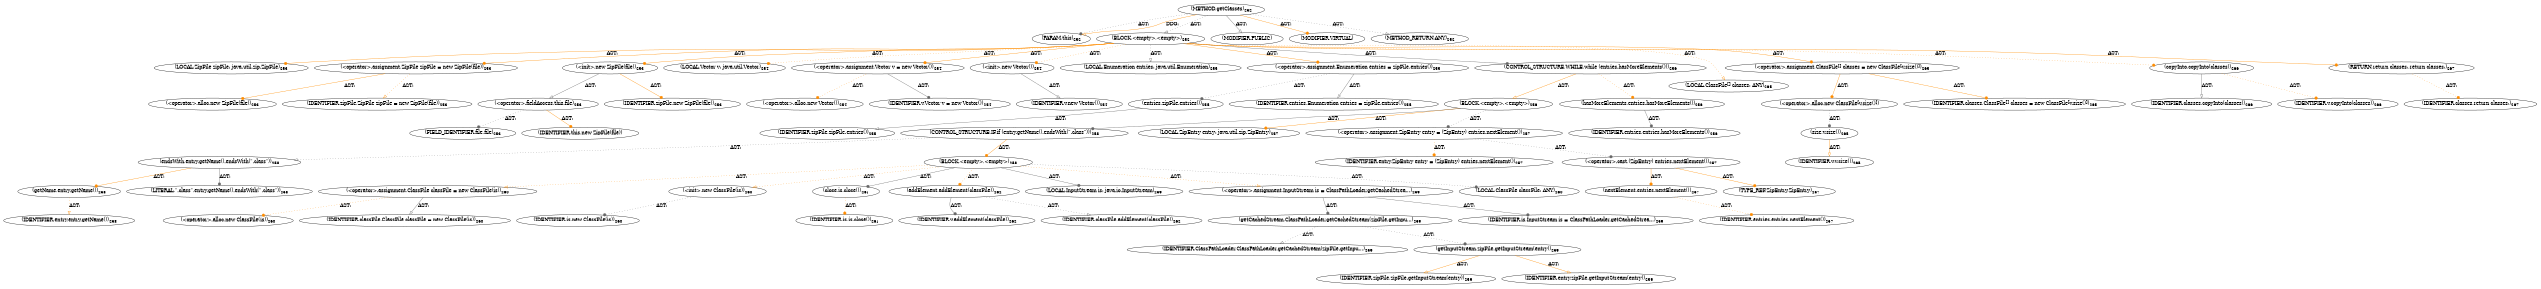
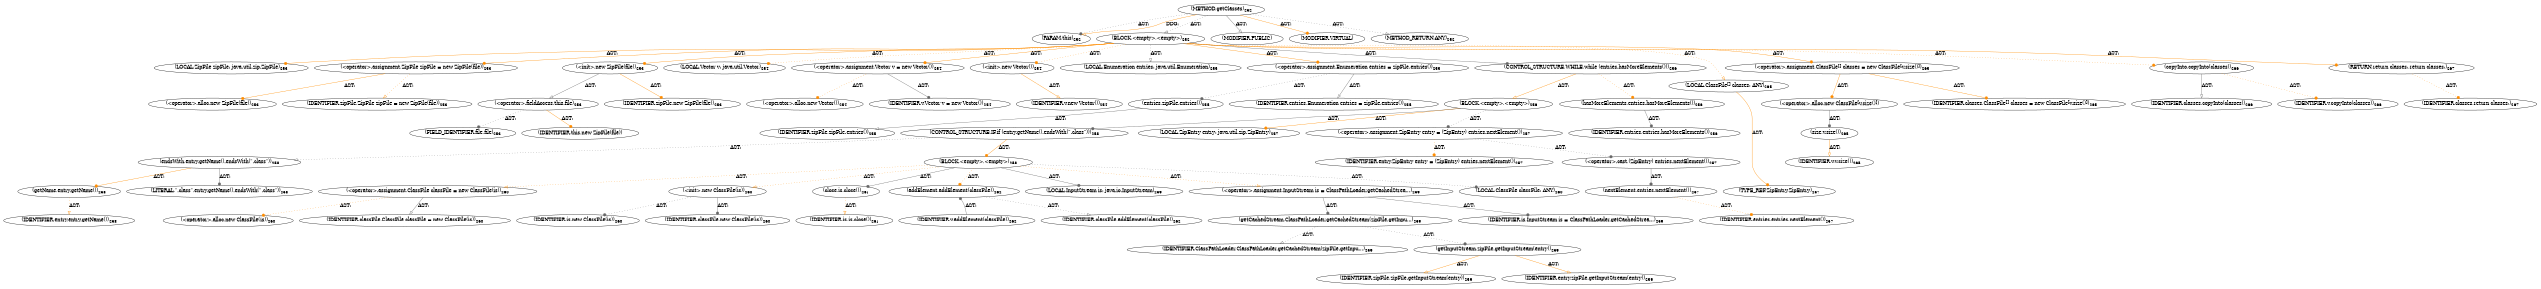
edge "(<init>,new Vector())" -> "(IDENTIFIER,v,new Vector())": color gray40 -> darkorange
edge "(<operator>.alloc,new ClassFile[v.size()])" -> "(size,v.size())": style dotted -> solid
edge "(<operator>.cast,(ZipEntry) entries.nextElement())" -> "(nextElement,entries.nextElement())": color darkorange -> gray40
edge "(<operator>.cast,(ZipEntry) entries.nextElement())" -> "(TYPE_REF,ZipEntry,ZipEntry)": now "(LOCAL,ClassFile[] classes: ANY)" -> "(TYPE_REF,ZipEntry,ZipEntry)"
edge "(close,is.close())" -> "(IDENTIFIER,is,is.close())": arrowhead dot -> onormal
edge "(addElement,addElement(classFile))" -> "(IDENTIFIER,v,addElement(classFile))": reversed
node "(IDENTIFIER,classFile,new ClassFile(is))": added
